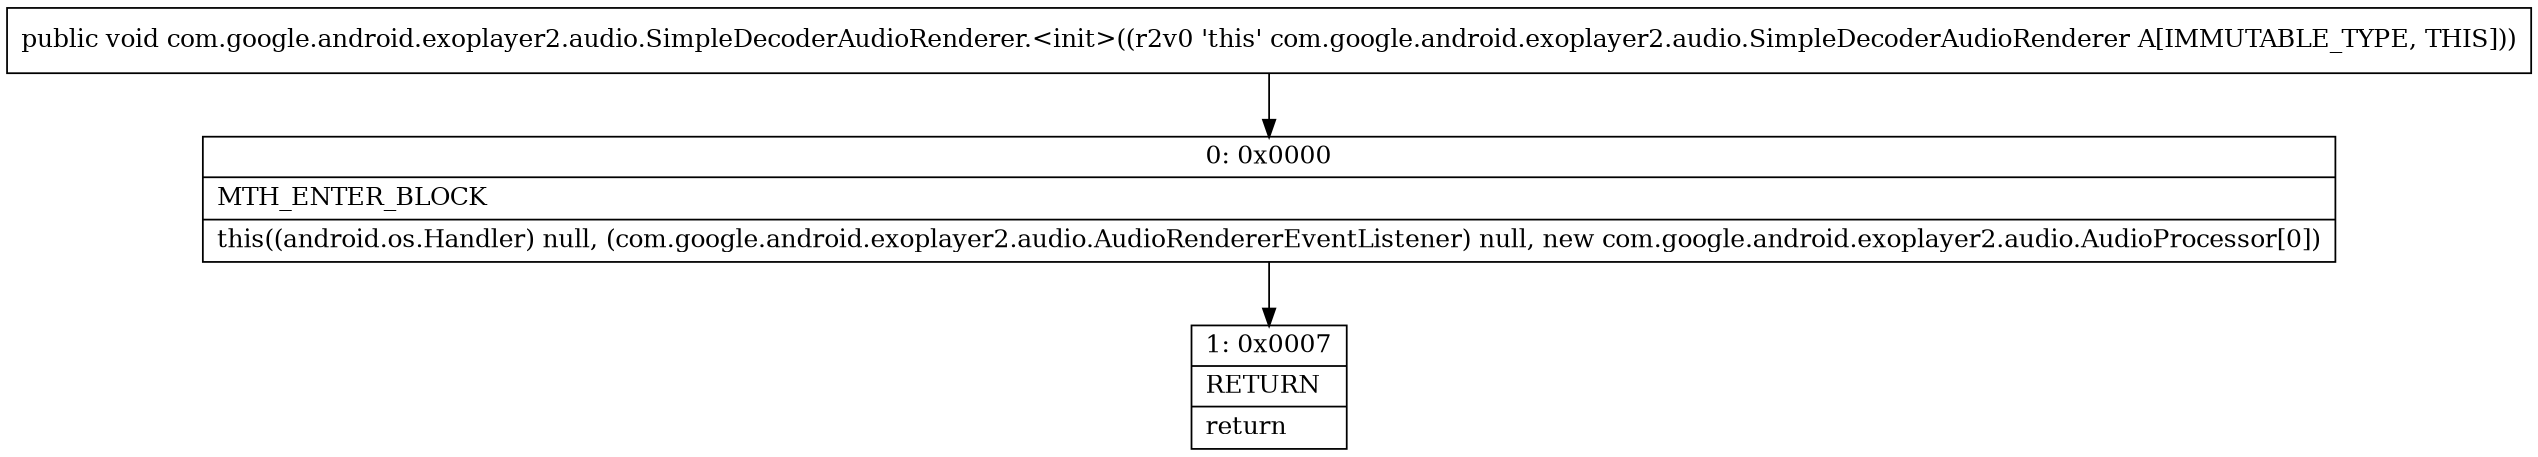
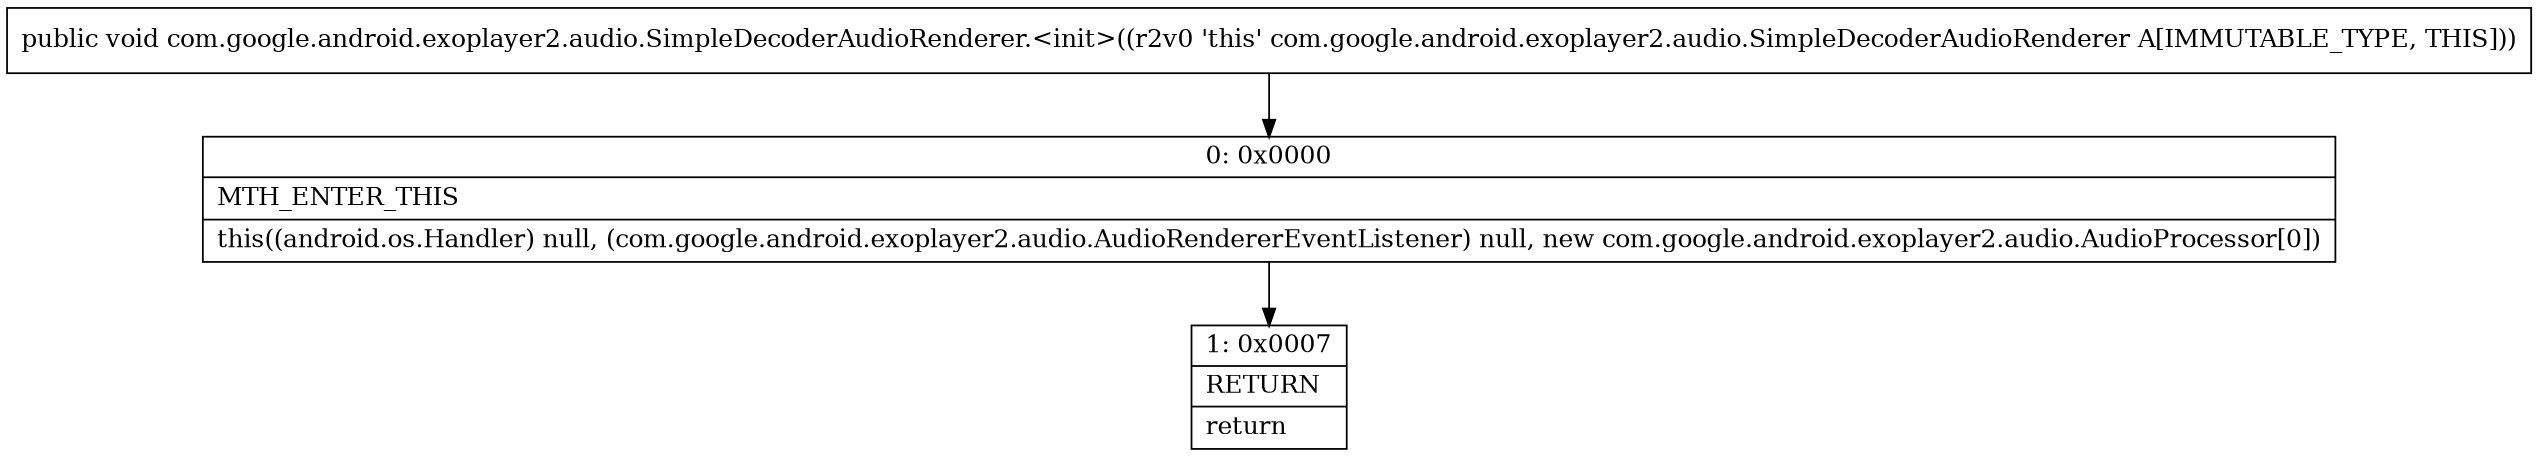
node "0: 0x0000": text "MTH_ENTER_BLOCK" -> "MTH_ENTER_THIS"
